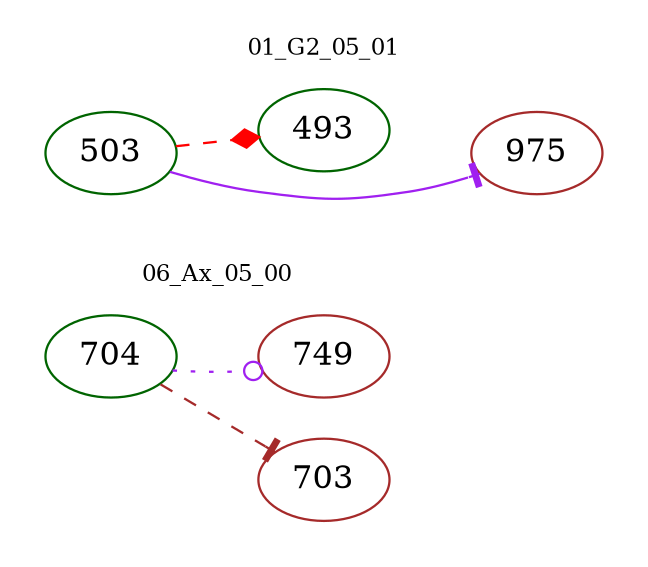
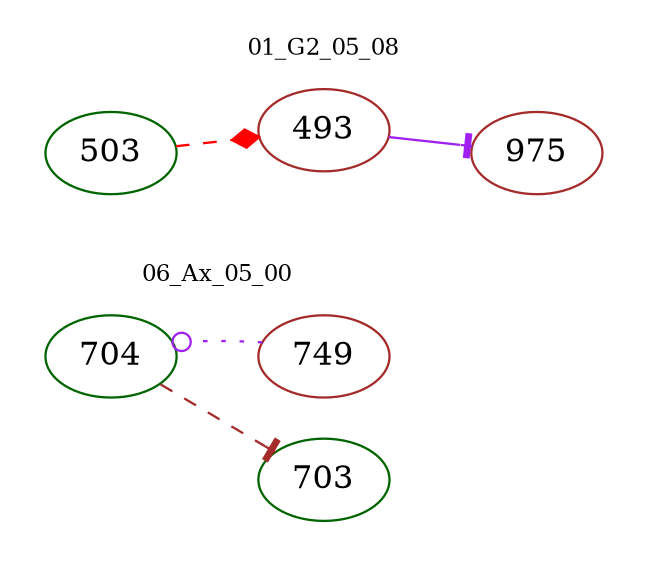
cluster "01_G2_05_01": label "01_G2_05_01" -> "01_G2_05_08"
node "493": color darkgreen -> brown
edge "503" -> "975": now "493" -> "975"
edge "704" -> "749": reversed
node "703": color brown -> darkgreen
